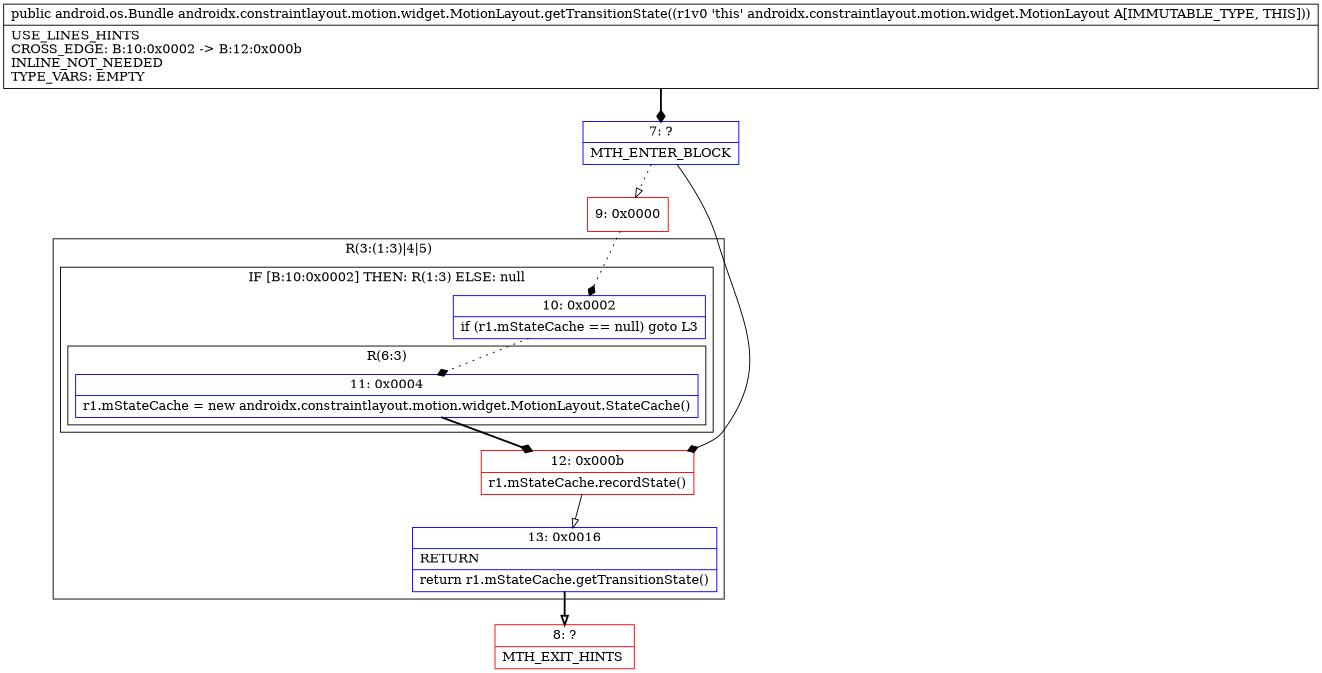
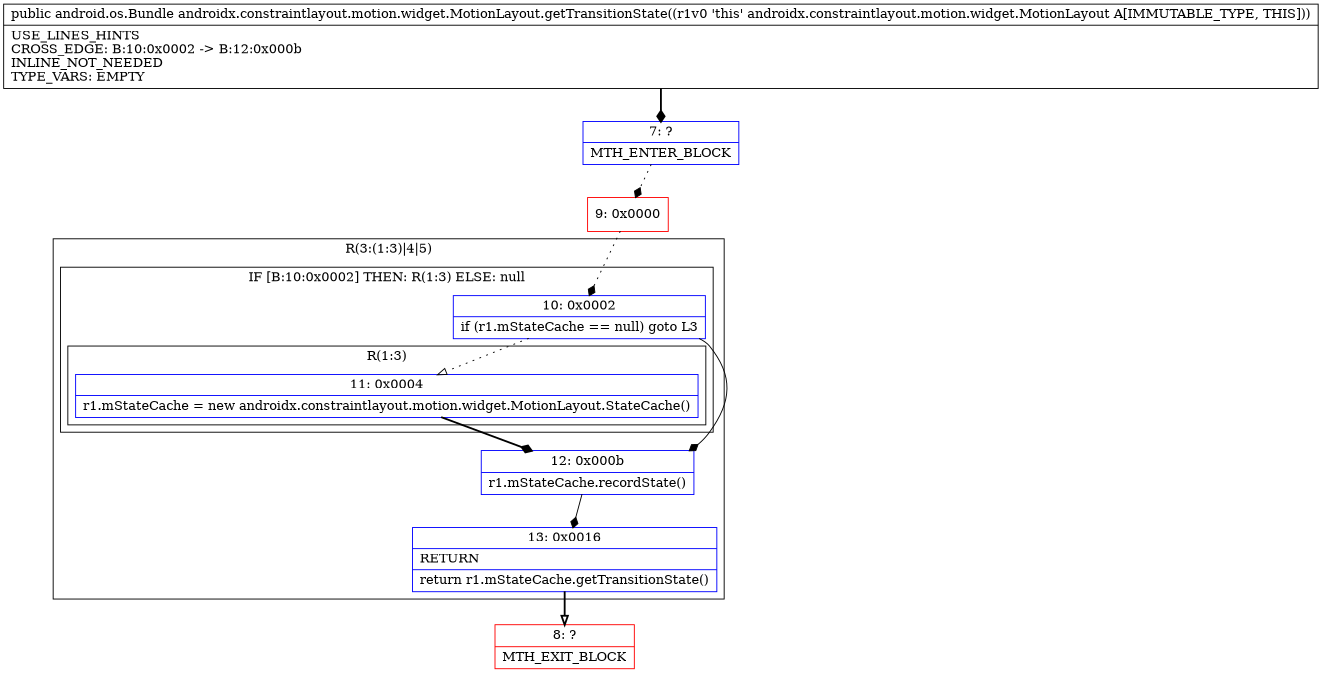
edge "7: ?" -> "9: 0x0000": arrowhead onormal -> diamond
edge "7: ?" -> "12: 0x000b": now "10: 0x0002" -> "12: 0x000b"
edge "10: 0x0002" -> "11: 0x0004": arrowhead diamond -> onormal
cluster "R(6:3)": label "R(6:3)" -> "R(1:3)"
node "12: 0x000b": color red -> blue
edge "12: 0x000b" -> "13: 0x0016": arrowhead onormal -> diamond
node "8: ?": text "MTH_EXIT_HINTS" -> "MTH_EXIT_BLOCK"
